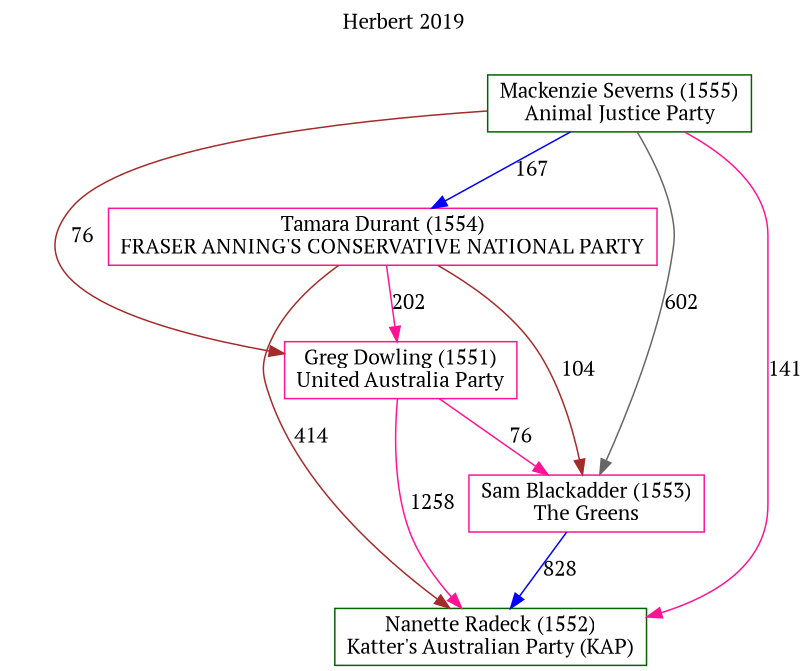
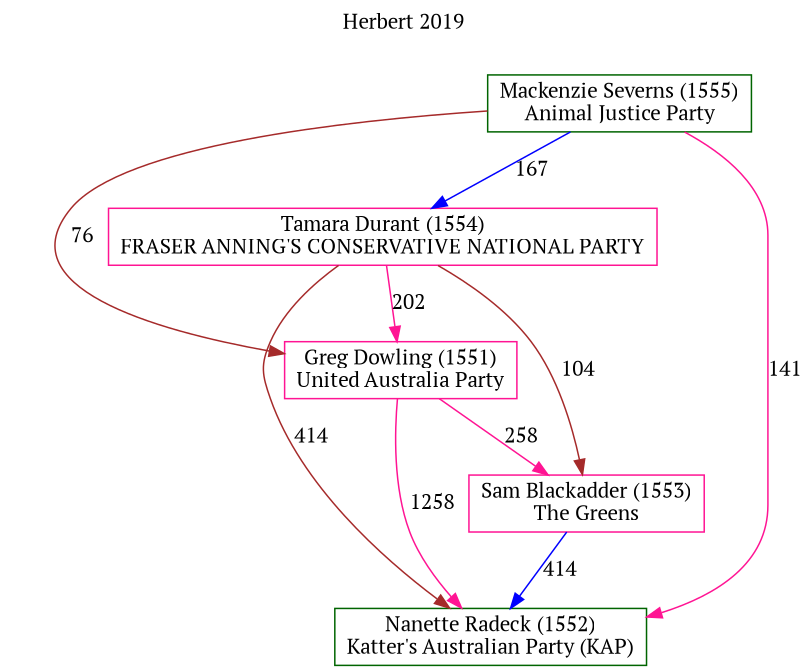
edge "Mackenzie Severns (1555) Animal Justice Party" -> "Sam Blackadder (1553) The Greens": removed, label "602"
edge "Greg Dowling (1551) United Australia Party" -> "Sam Blackadder (1553) The Greens": label "76" -> "258"
edge "Sam Blackadder (1553) The Greens" -> "Nanette Radeck (1552) Katter's Australian Party (KAP)": label "828" -> "414"
